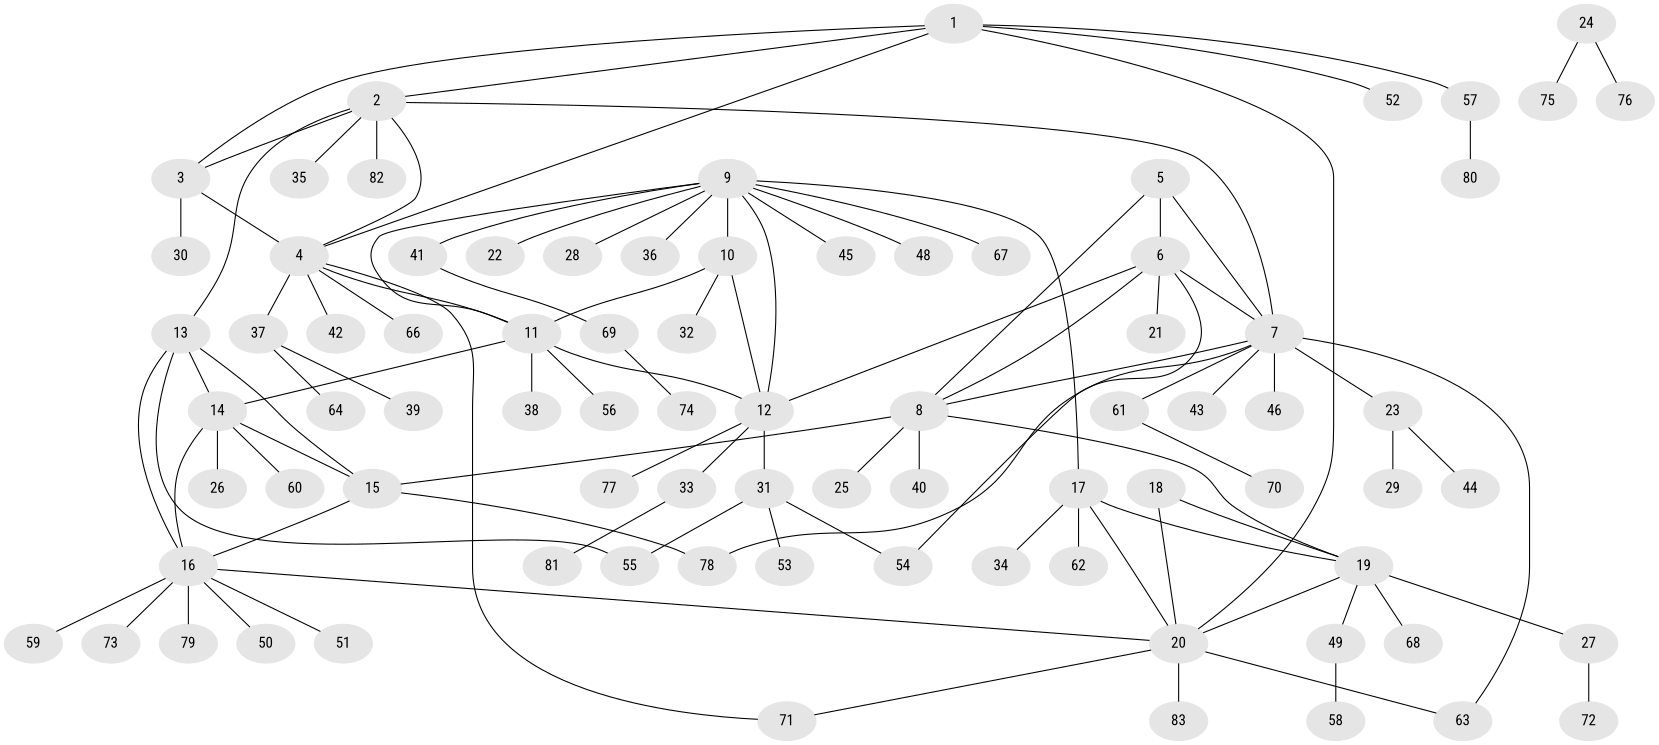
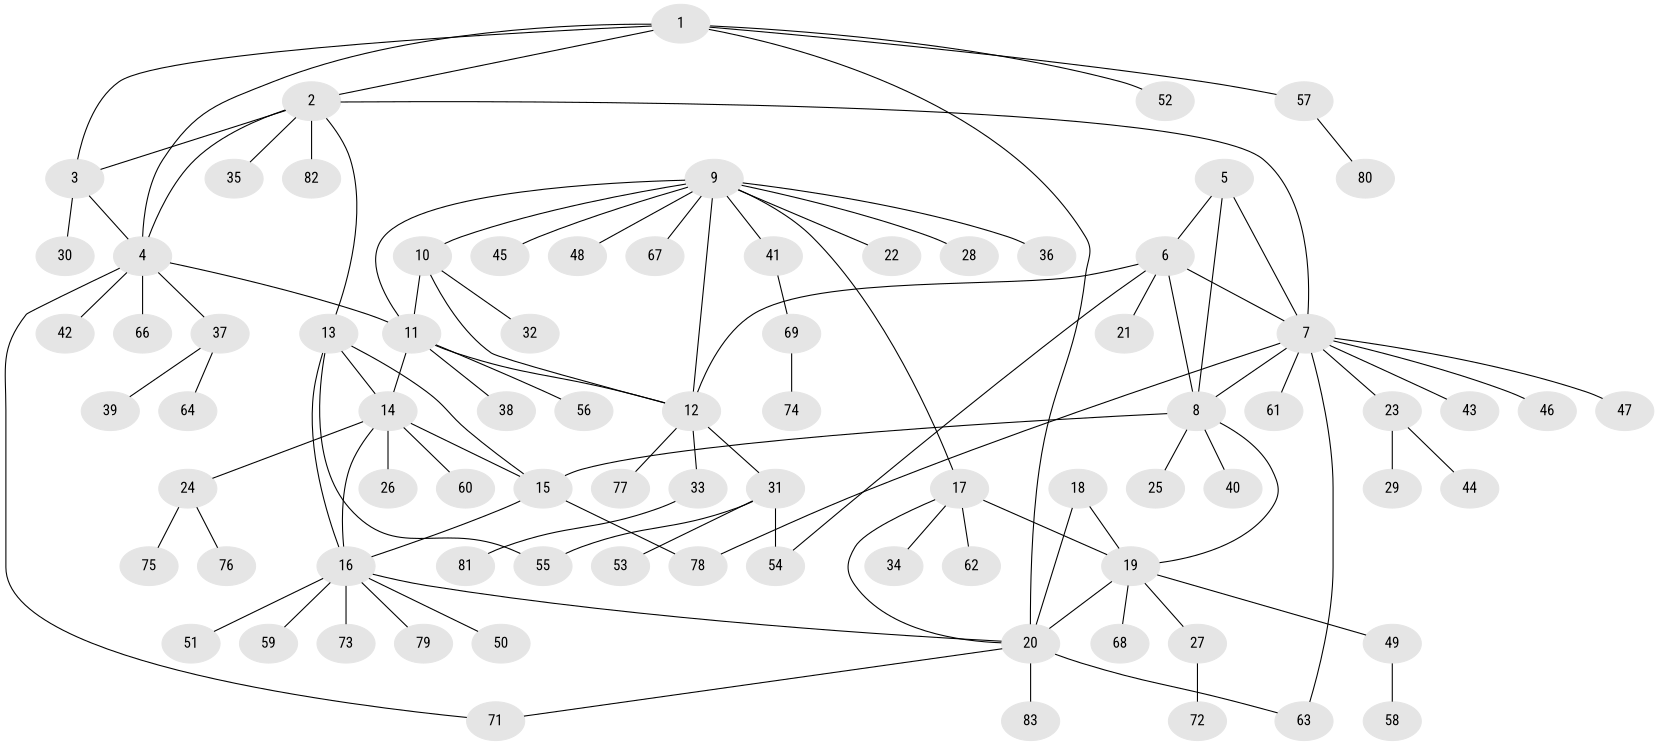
node "47": added
edge "14" -- "24": added
node "70": removed
